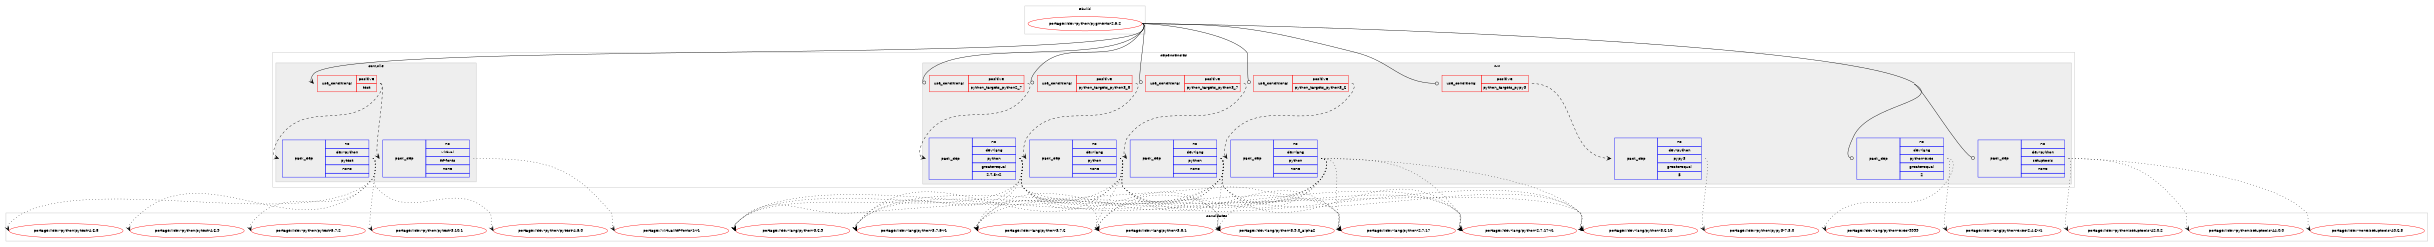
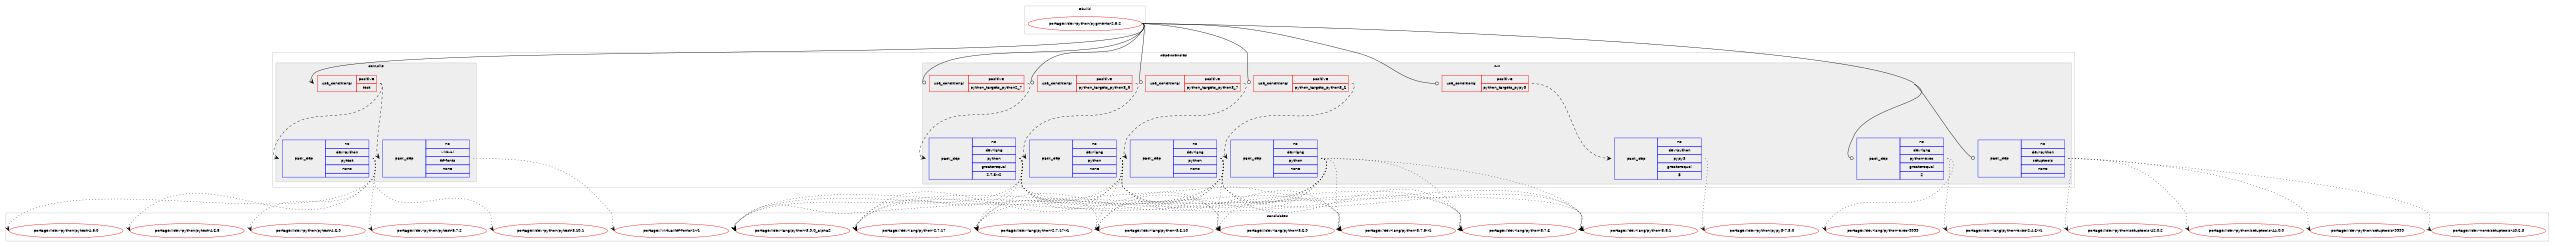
node "portage://dev-python/setuptools-9999": added
